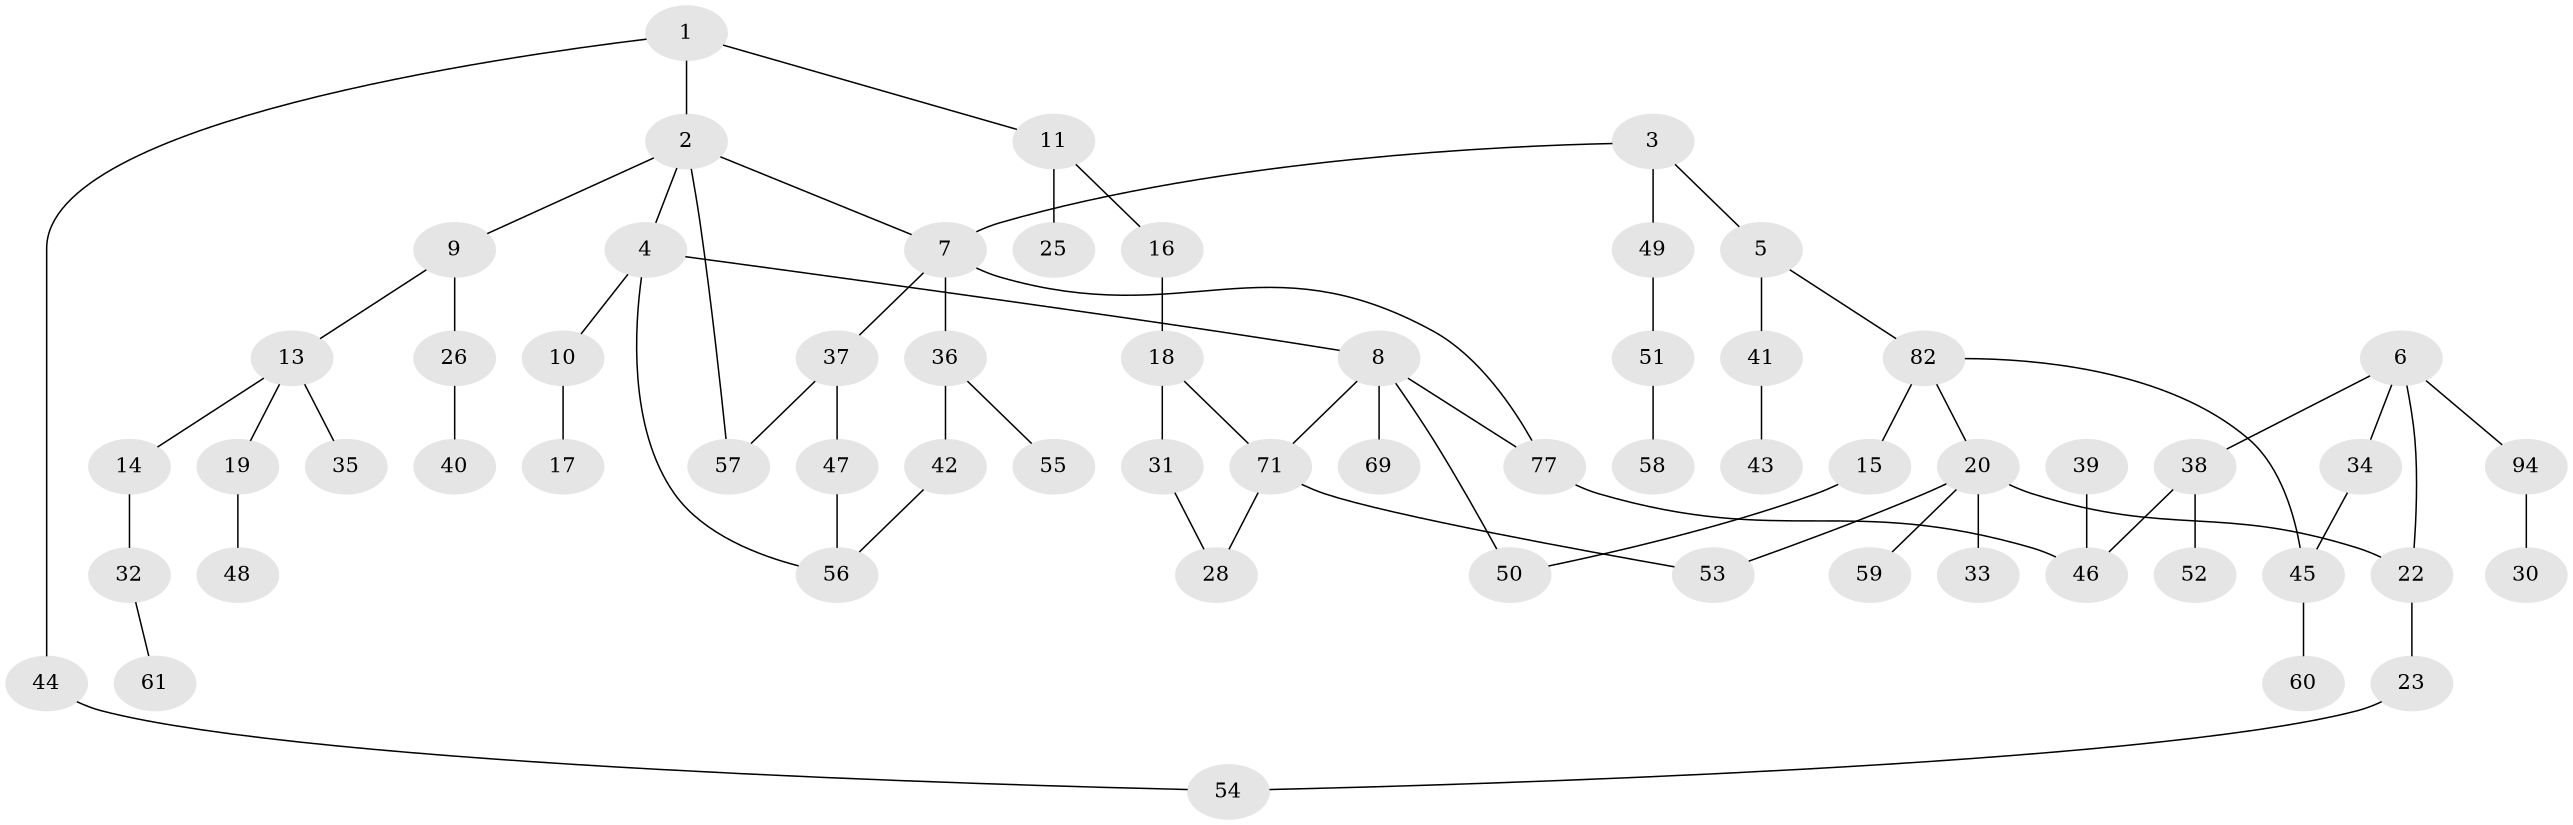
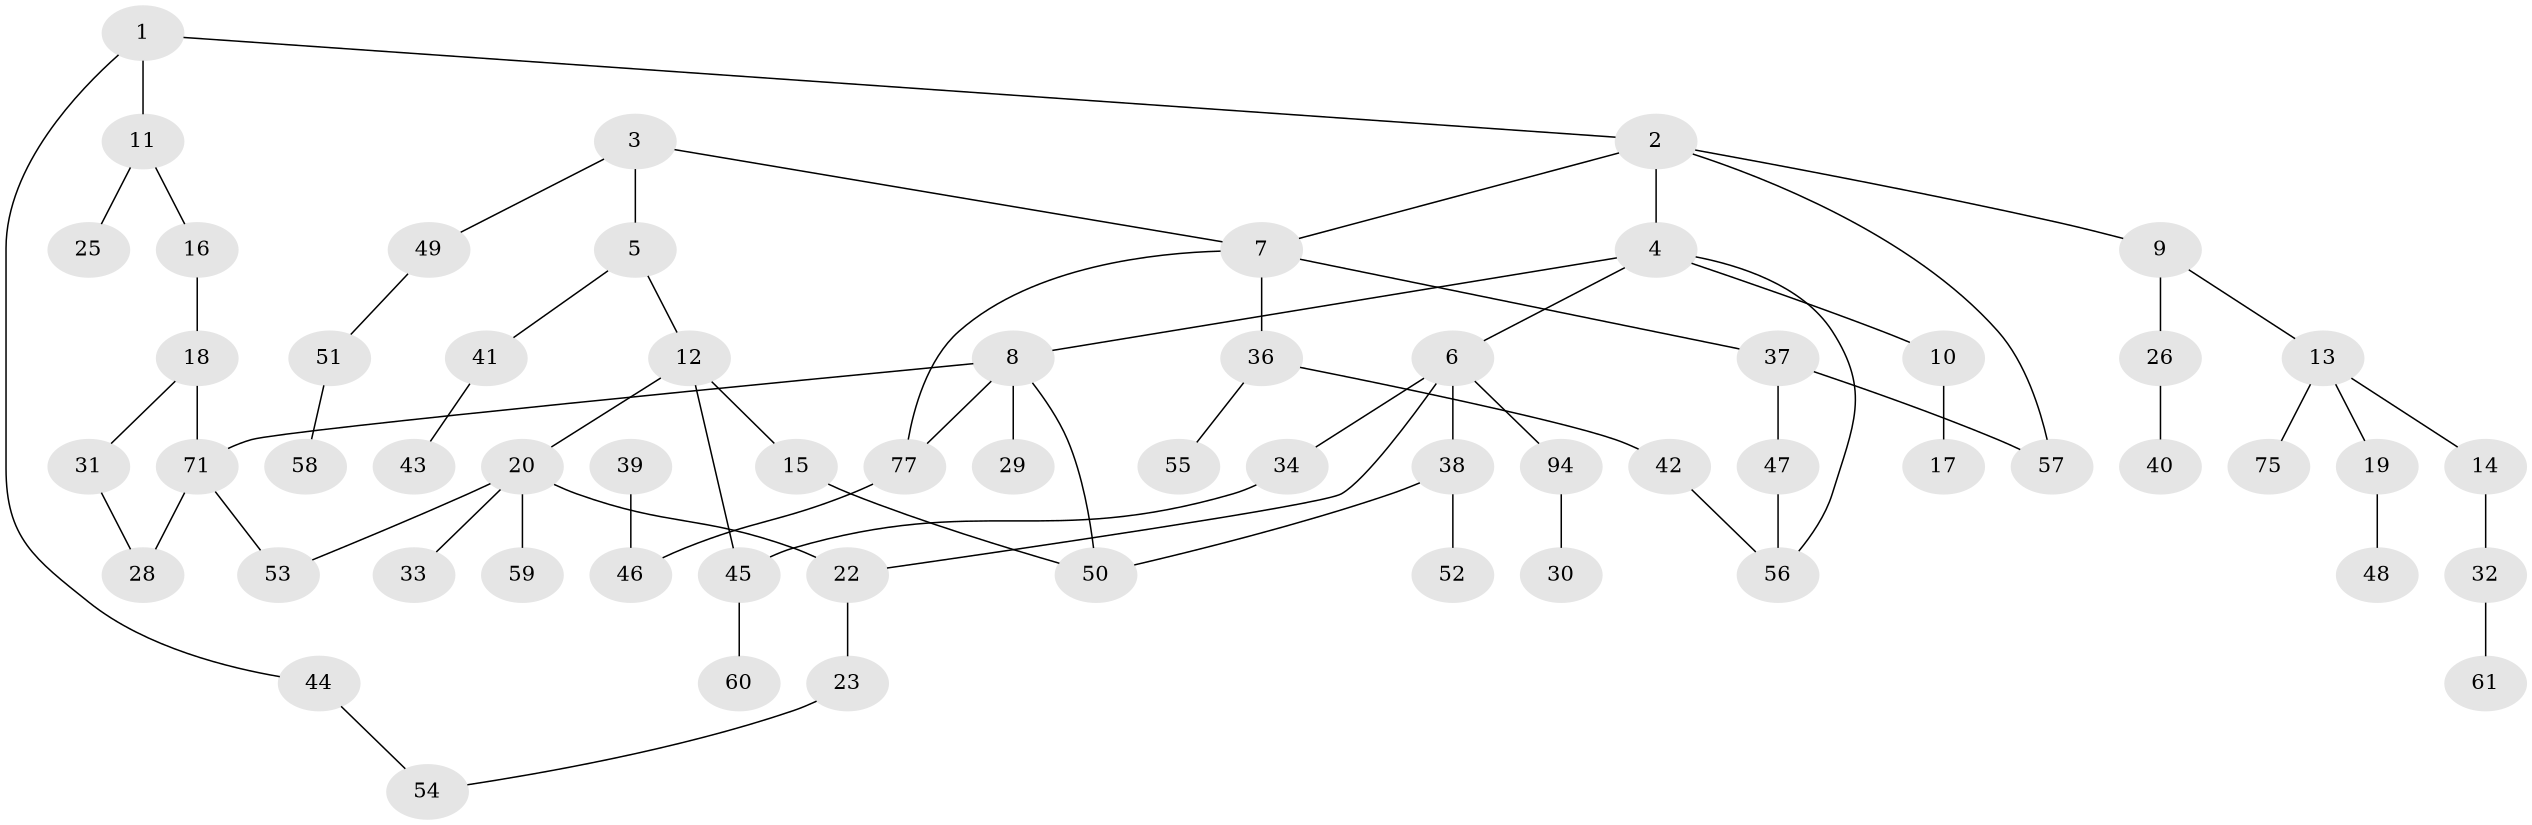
edge "4" -- "6": added
node "82": label "82" -> "12"
node "35": label "35" -> "75"
node "69": label "69" -> "29"
edge "38" -- "46": now "38" -- "50"
